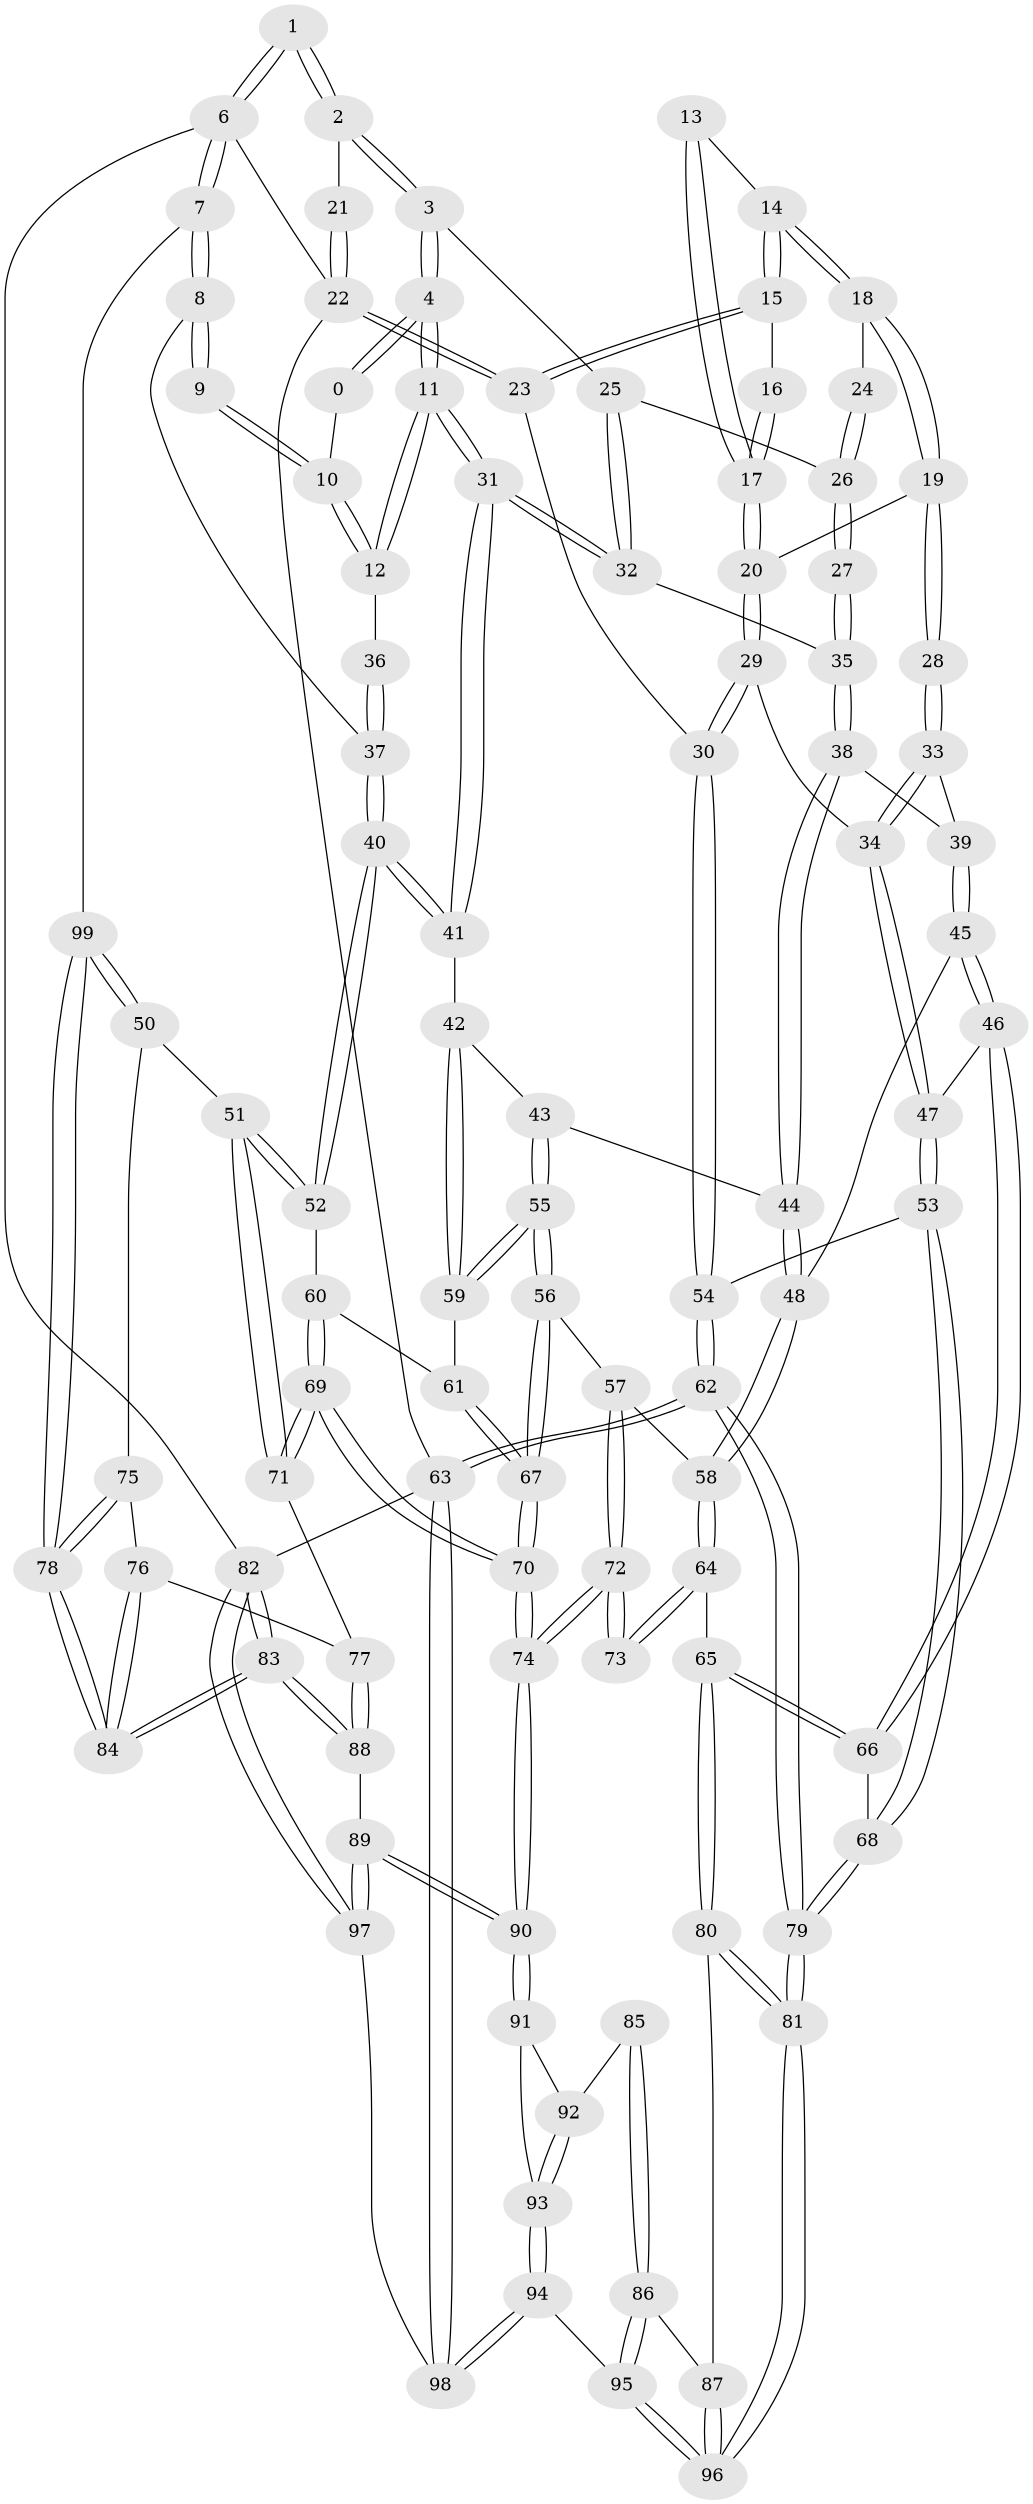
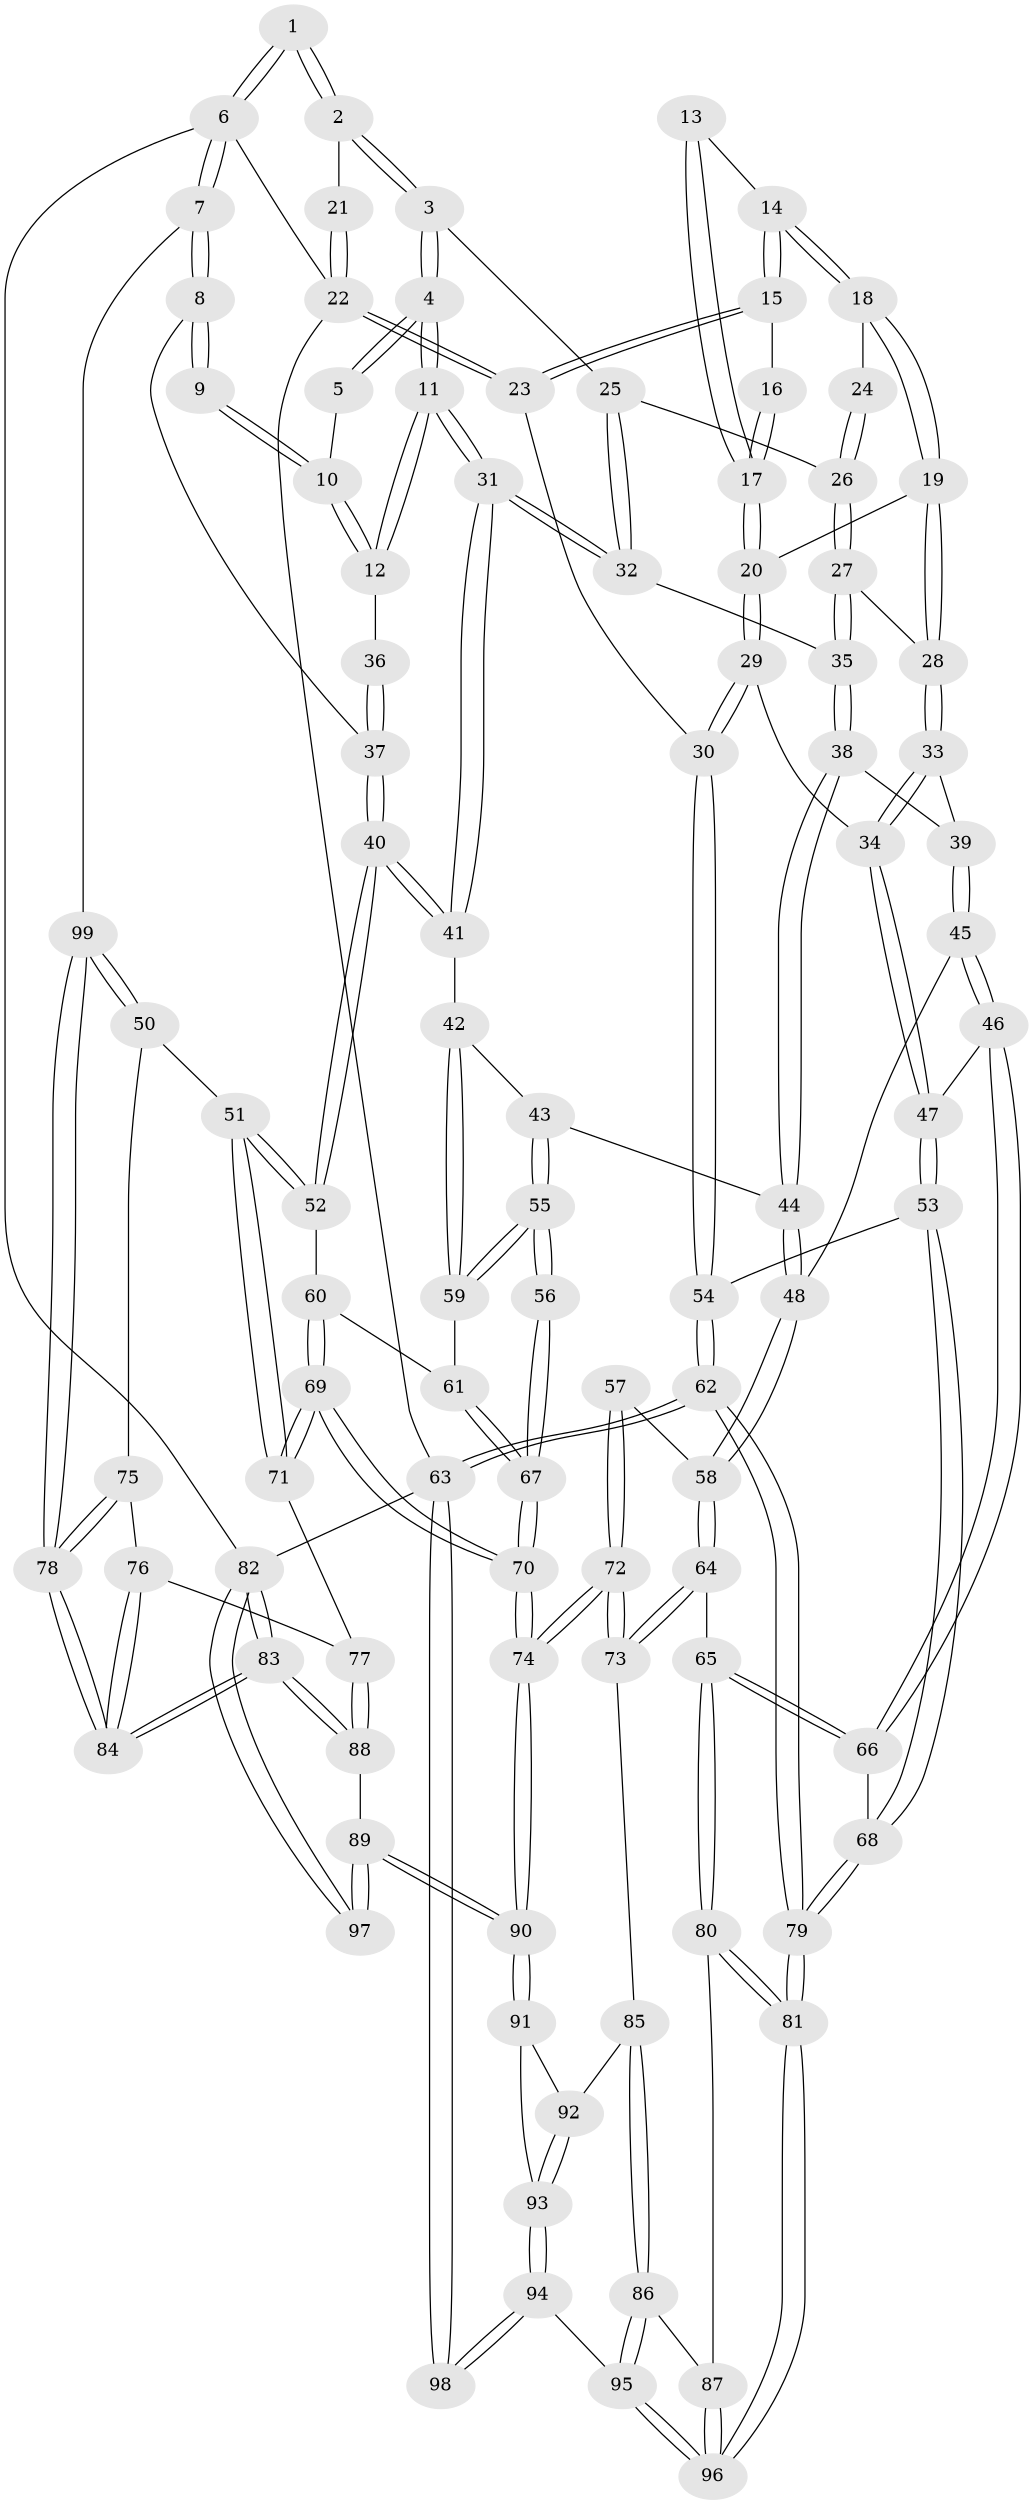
node "0": label "0" -> "5"
edge "27" -- "28": added
edge "56" -- "57": removed
edge "73" -- "85": added
edge "97" -- "98": removed
